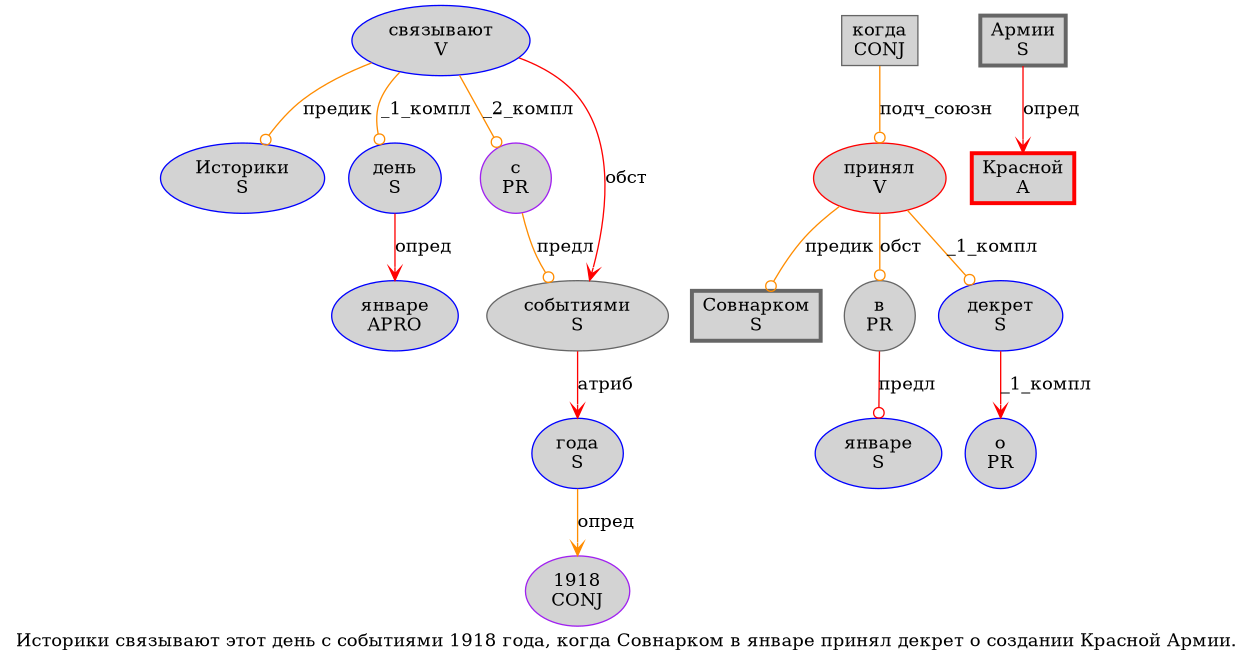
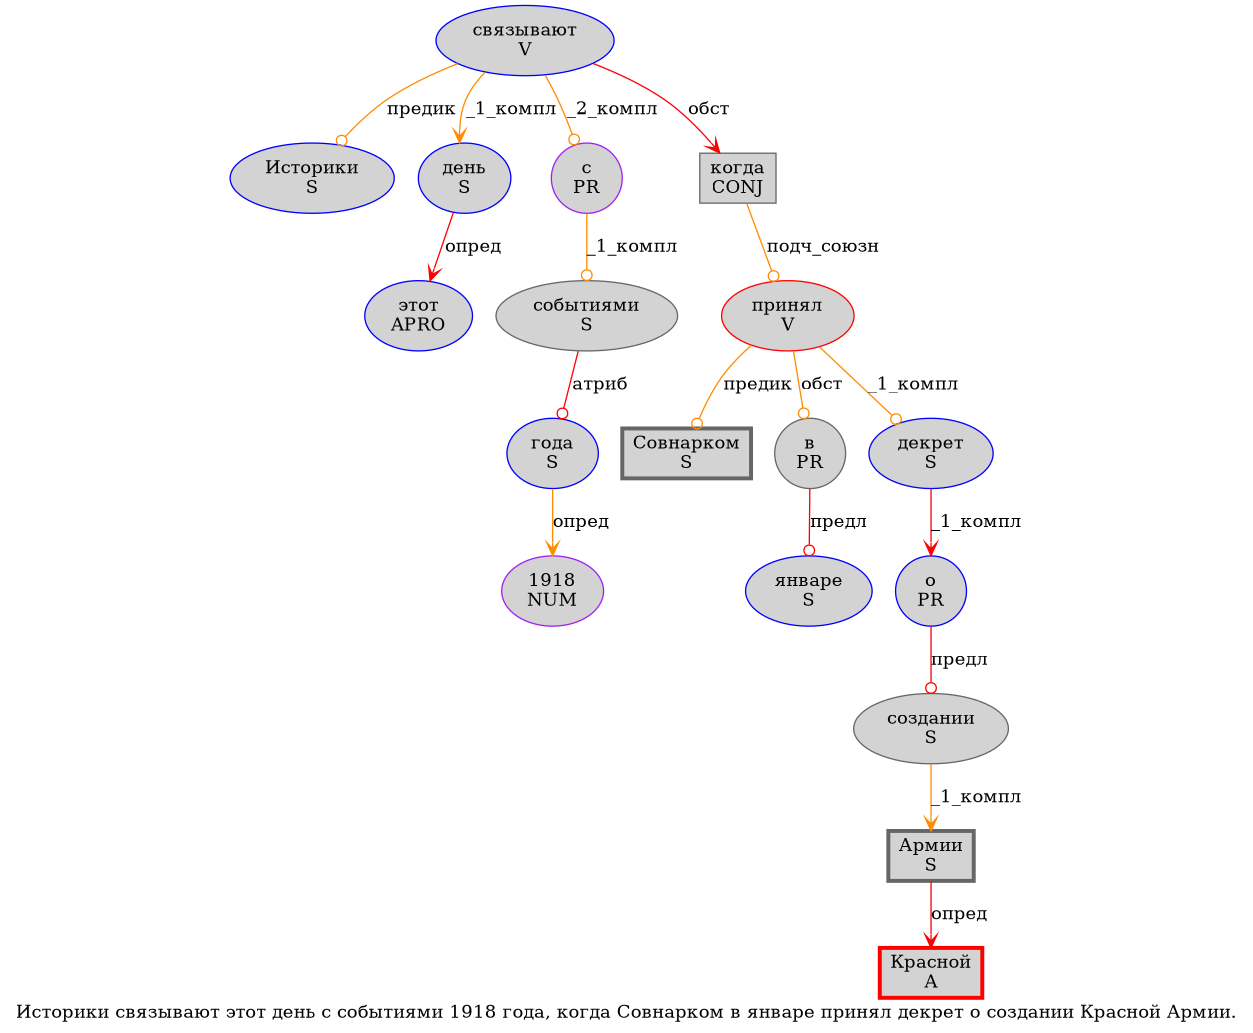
edge "связывают V" -> "день S": arrowhead odot -> vee
edge "связывают V" -> "событиями S": now "связывают V" -> "когда CONJ"
edge "с PR" -> "событиями S": label "предл" -> "_1_компл"
node "январе APRO": label "январе APRO" -> "этот APRO"
edge "событиями S" -> "года S": arrowhead vee -> odot
node "1918 CONJ": label "1918 CONJ" -> "1918 NUM"
node "создании S": added
